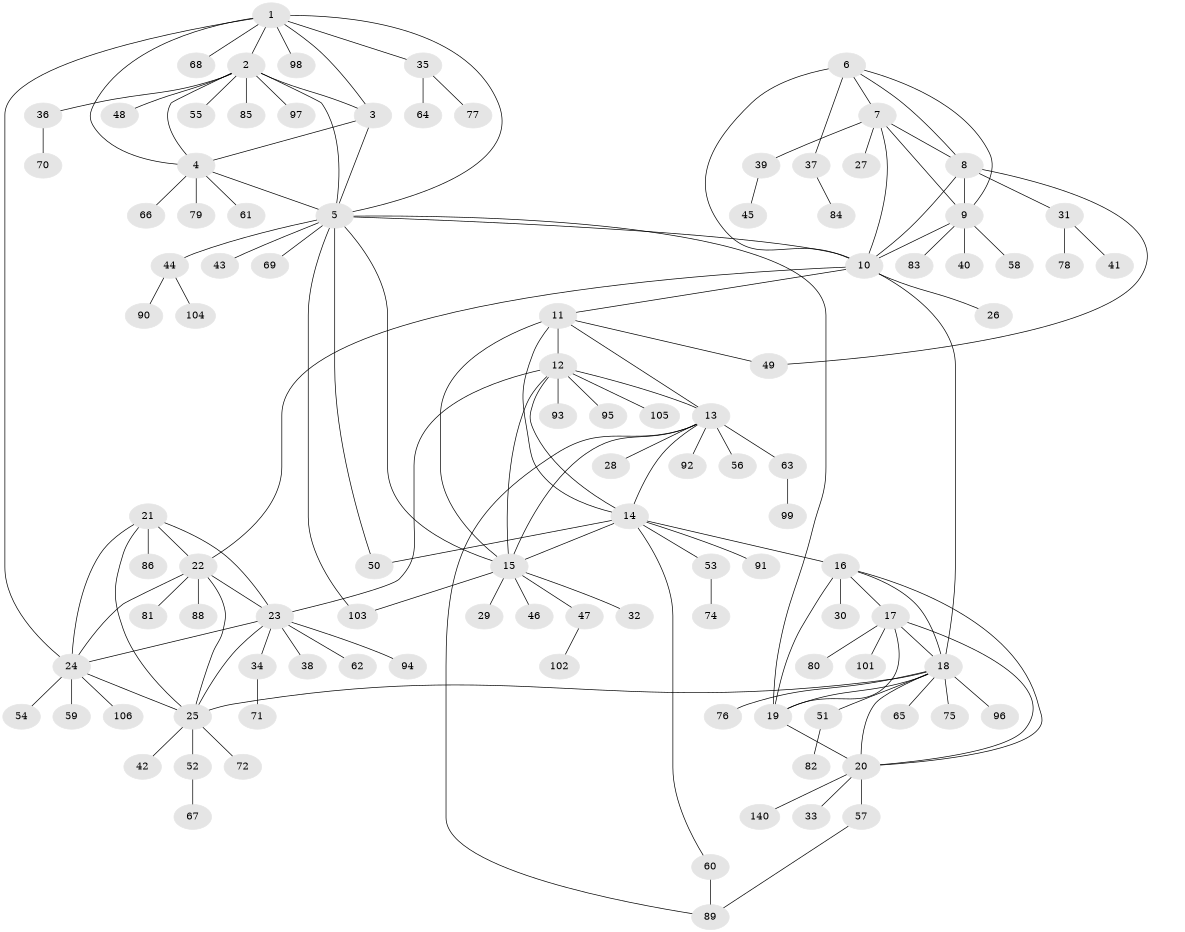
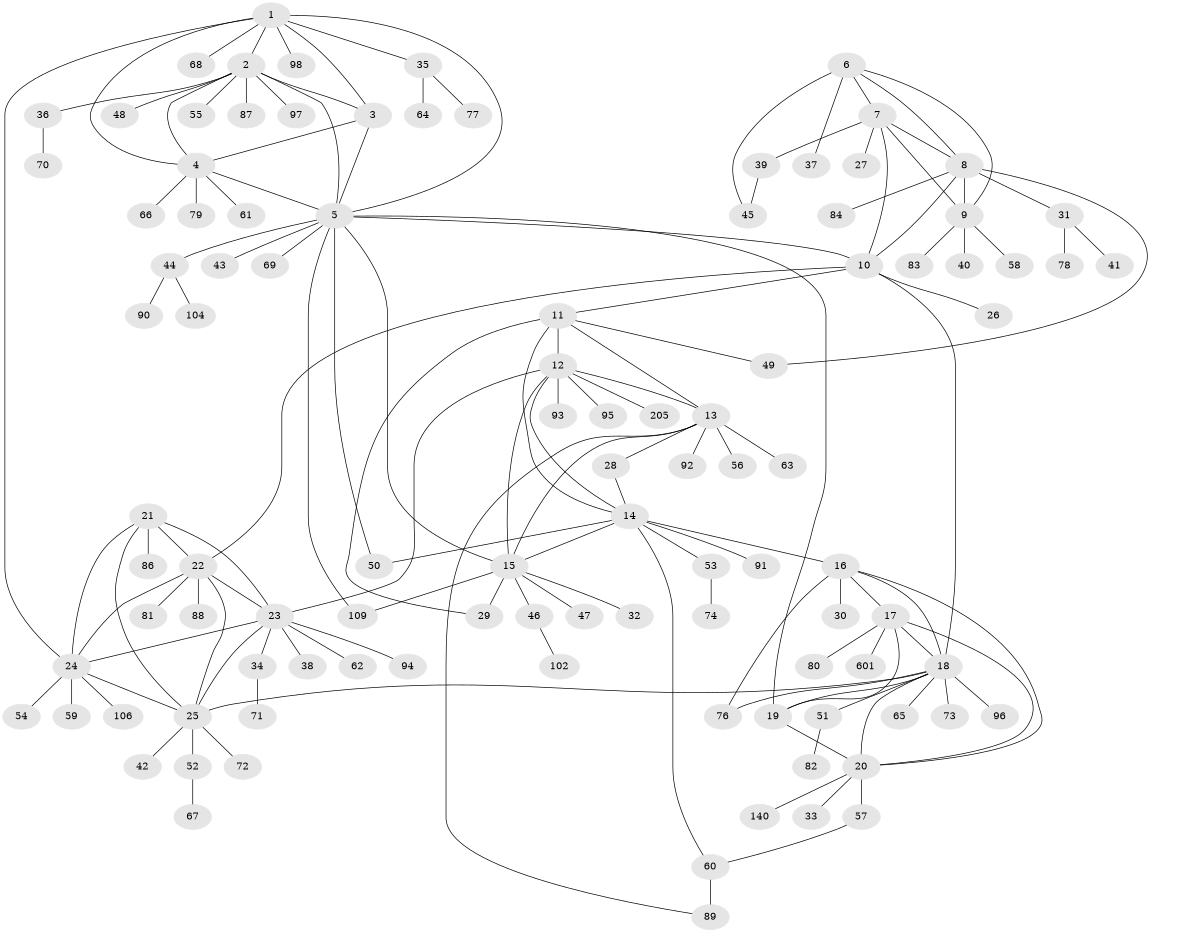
node "85": label "85" -> "87"
edge "6" -- "10": now "6" -- "45"
edge "37" -- "84": now "8" -- "84"
edge "9" -- "10": removed
node "105": label "105" -> "205"
edge "11" -- "15": now "11" -- "29"
edge "13" -- "14": now "28" -- "14"
node "99": removed
node "103": label "103" -> "109"
edge "16" -- "19": now "16" -- "76"
edge "47" -- "102": now "46" -- "102"
node "101": label "101" -> "601"
node "75": label "75" -> "73"
edge "57" -- "89": now "57" -- "60"
